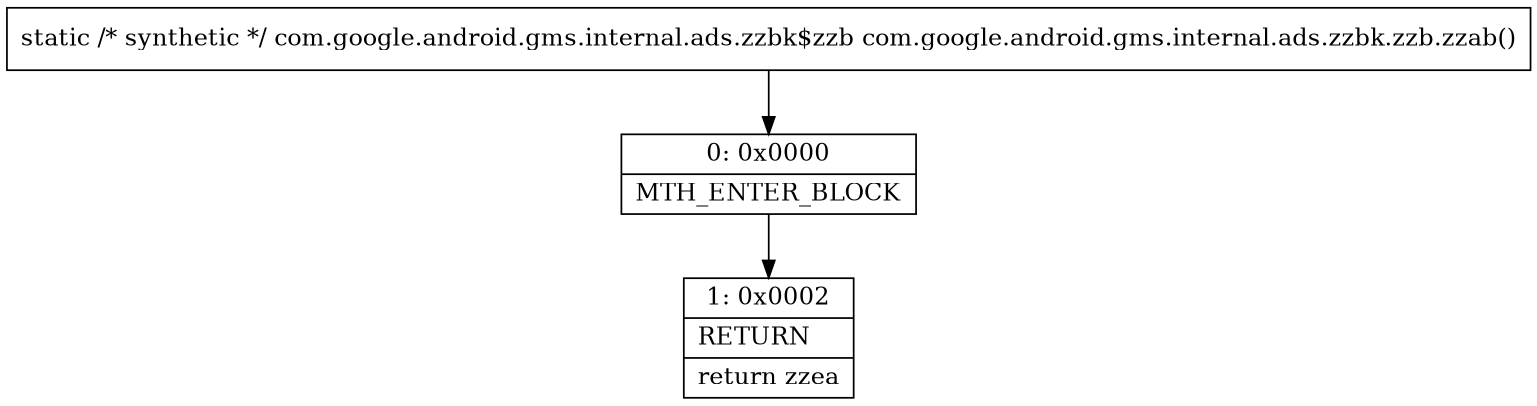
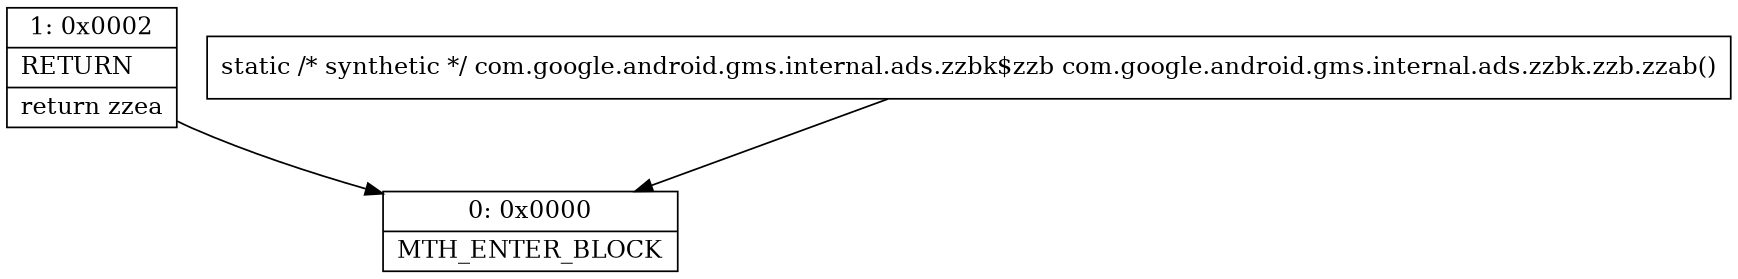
edge "0: 0x0000" -> "1: 0x0002": reversed
